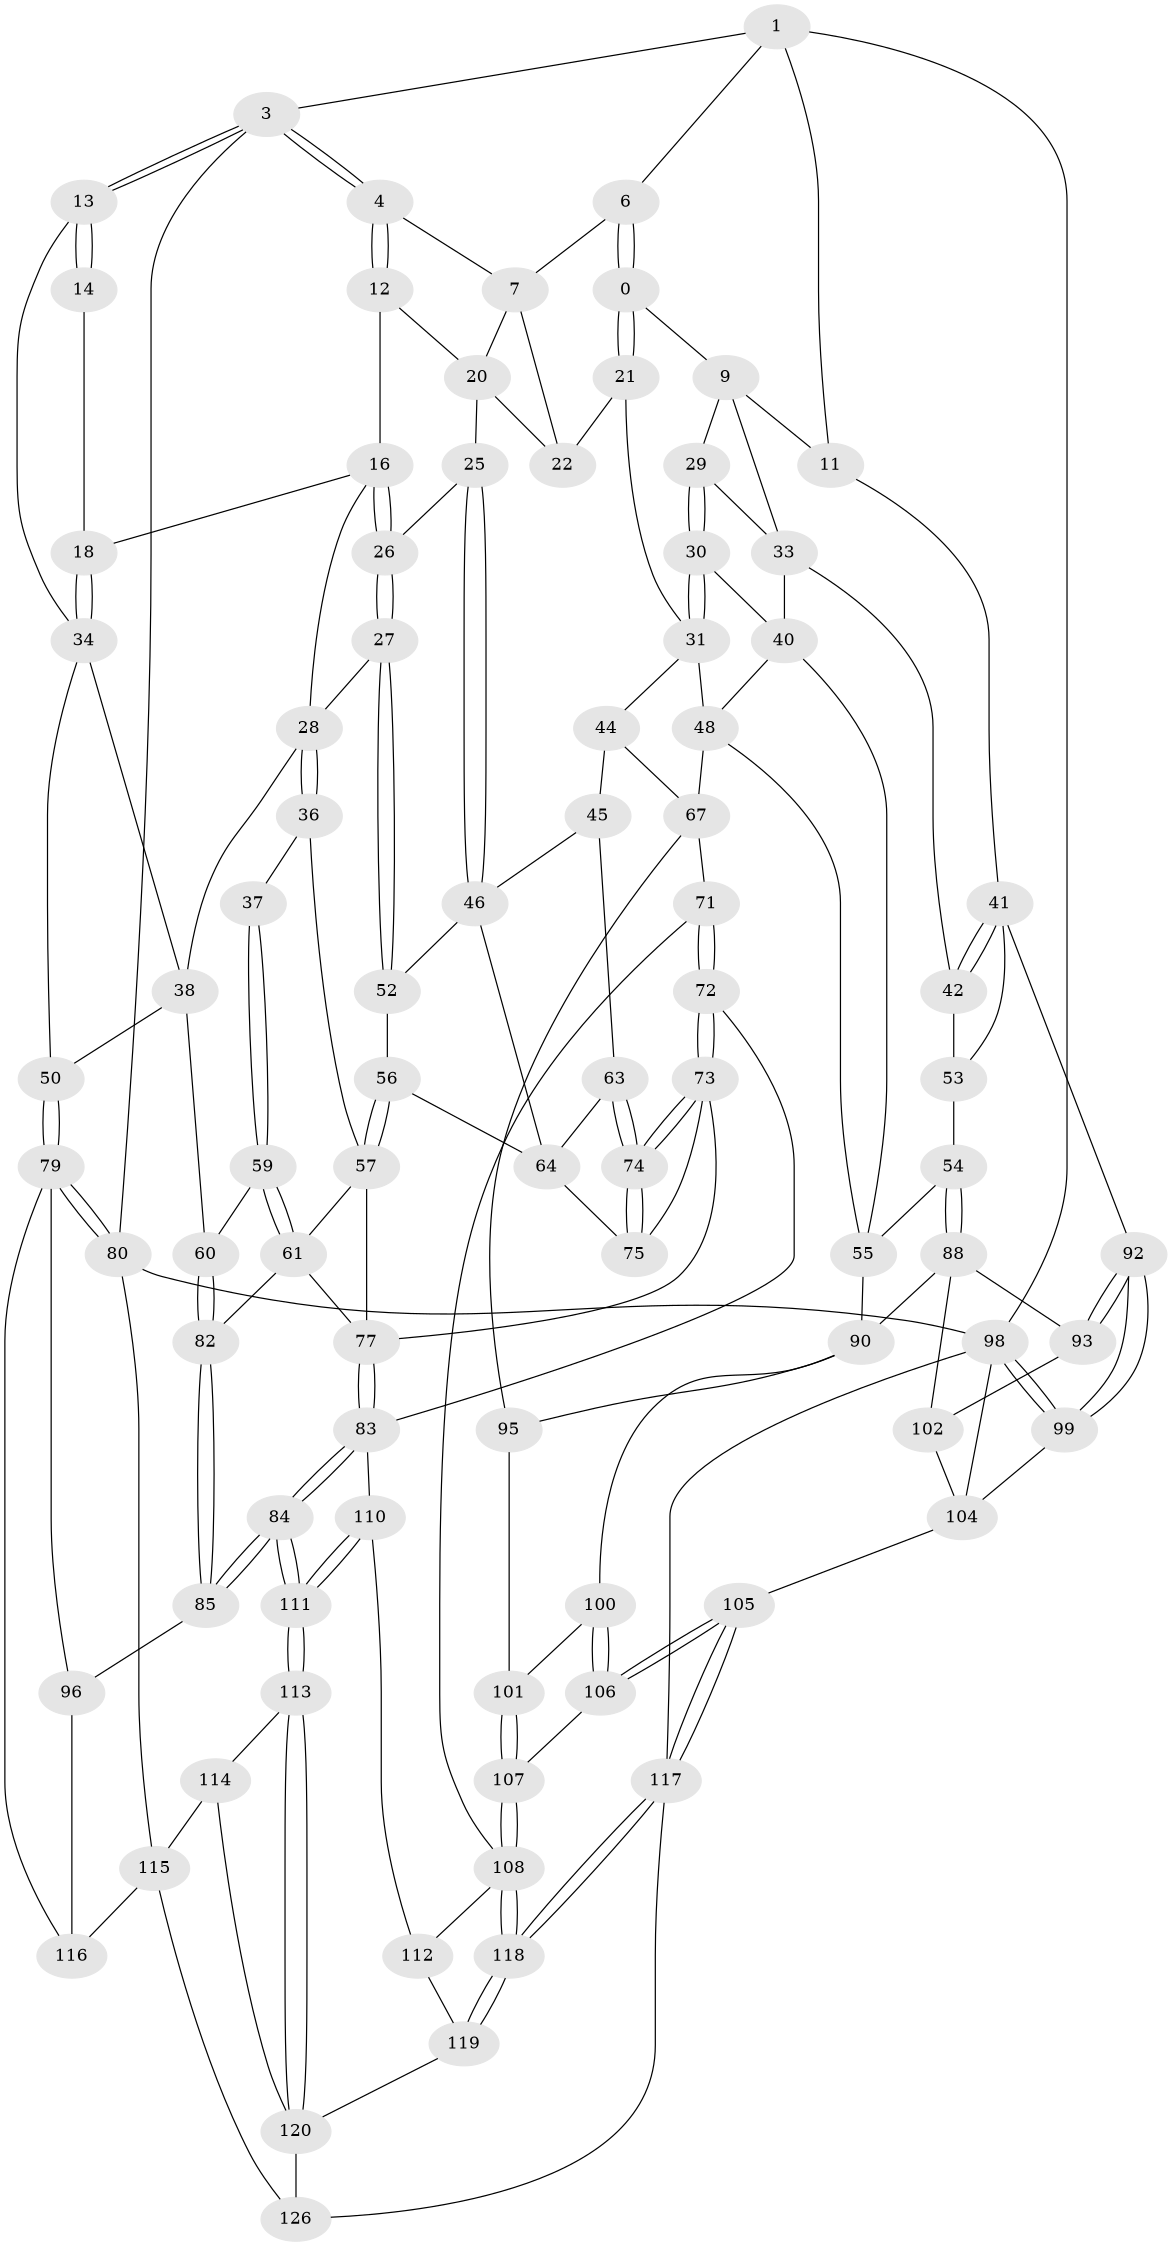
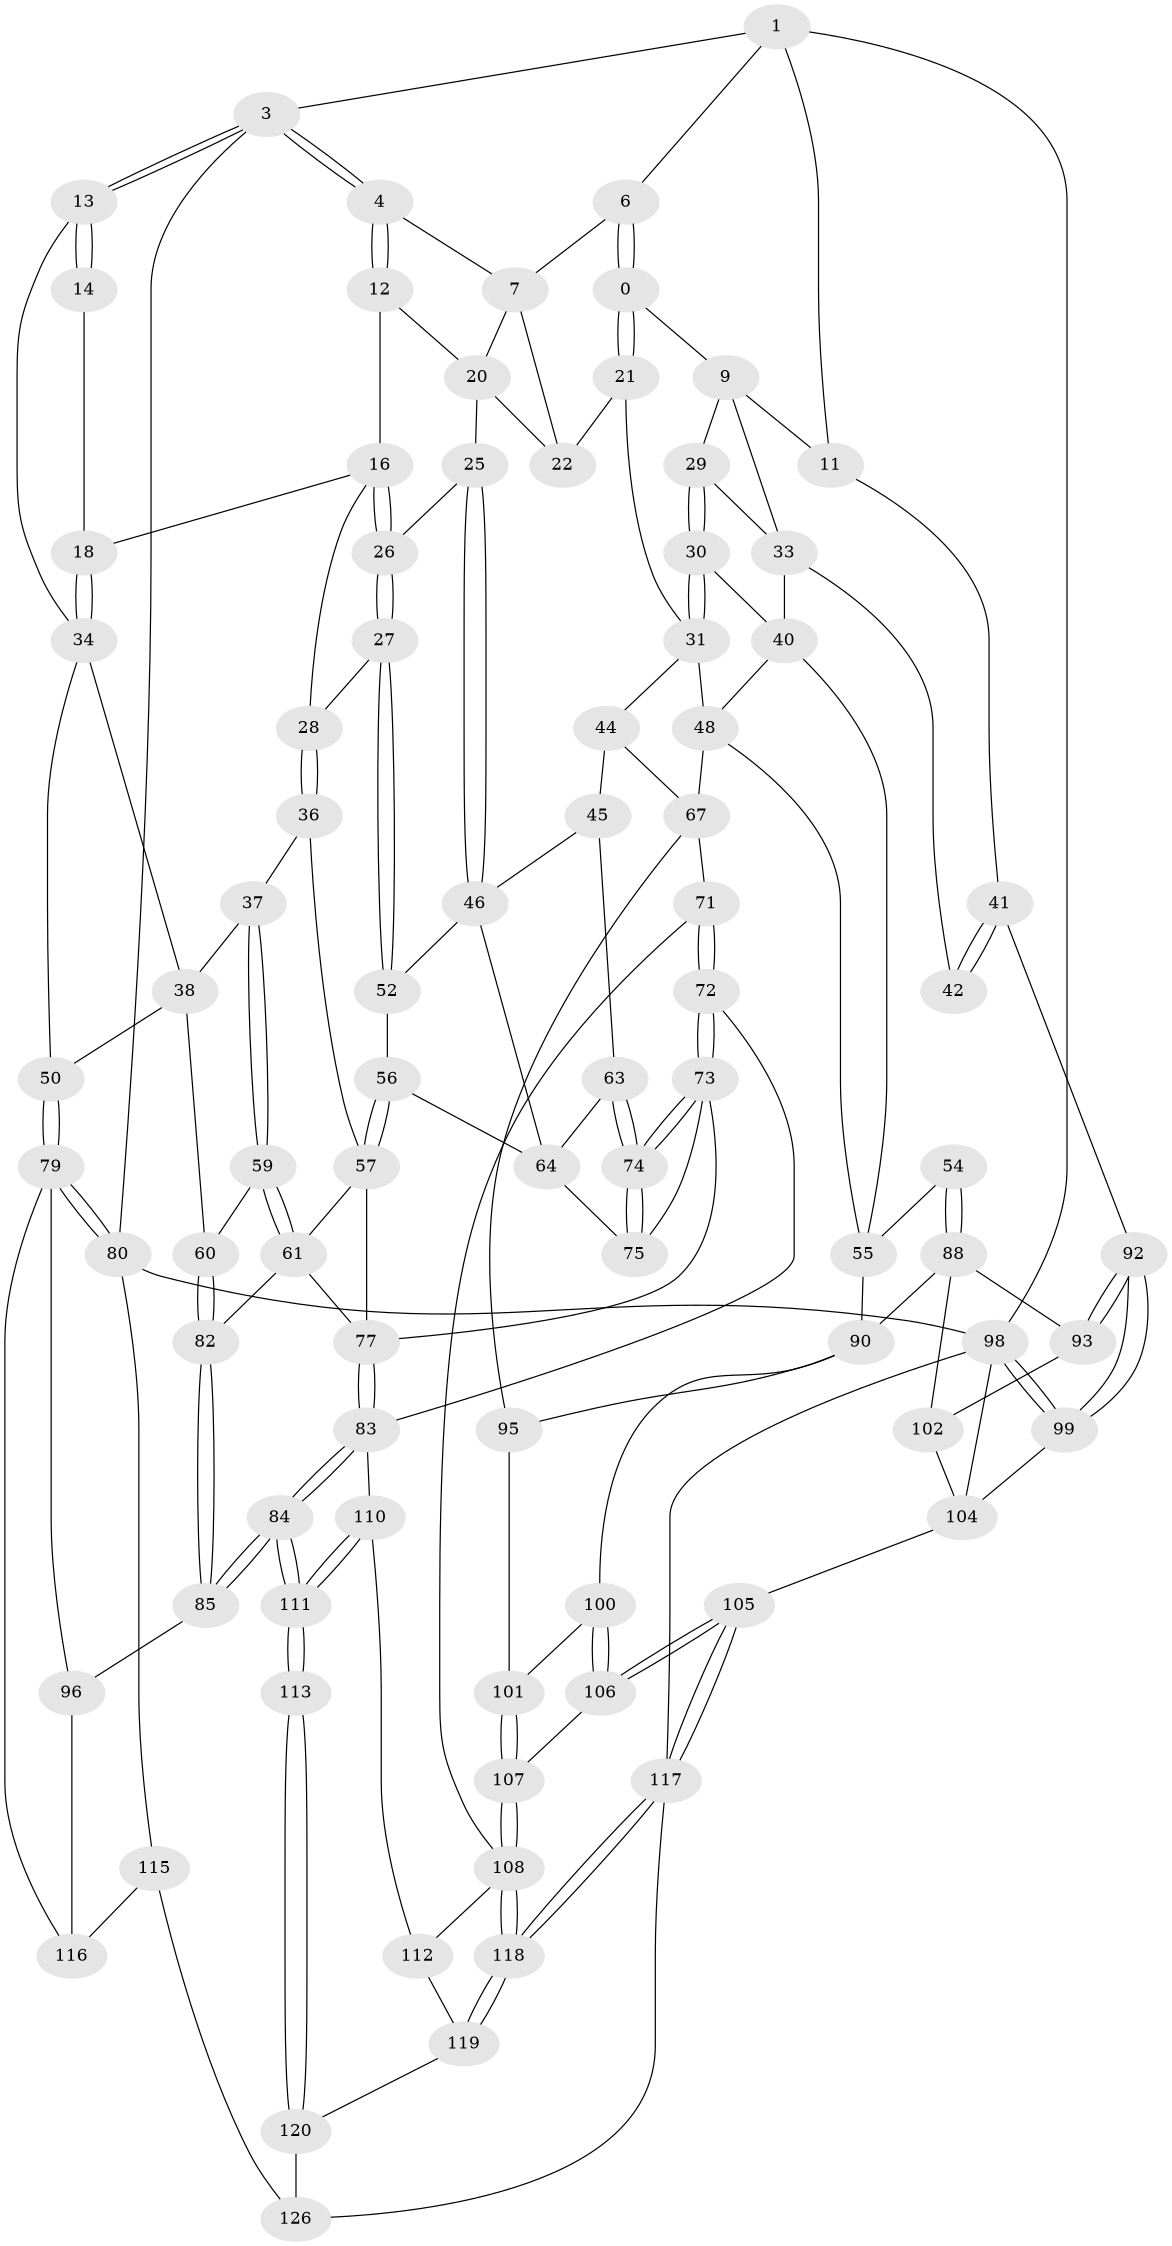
edge "28" -- "38": now "37" -- "38"
node "53": removed
node "114": removed
